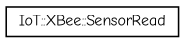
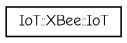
node "IoT::XBee::SensorRead": label "IoT::XBee::SensorRead" -> "IoT::XBee::IoT"
